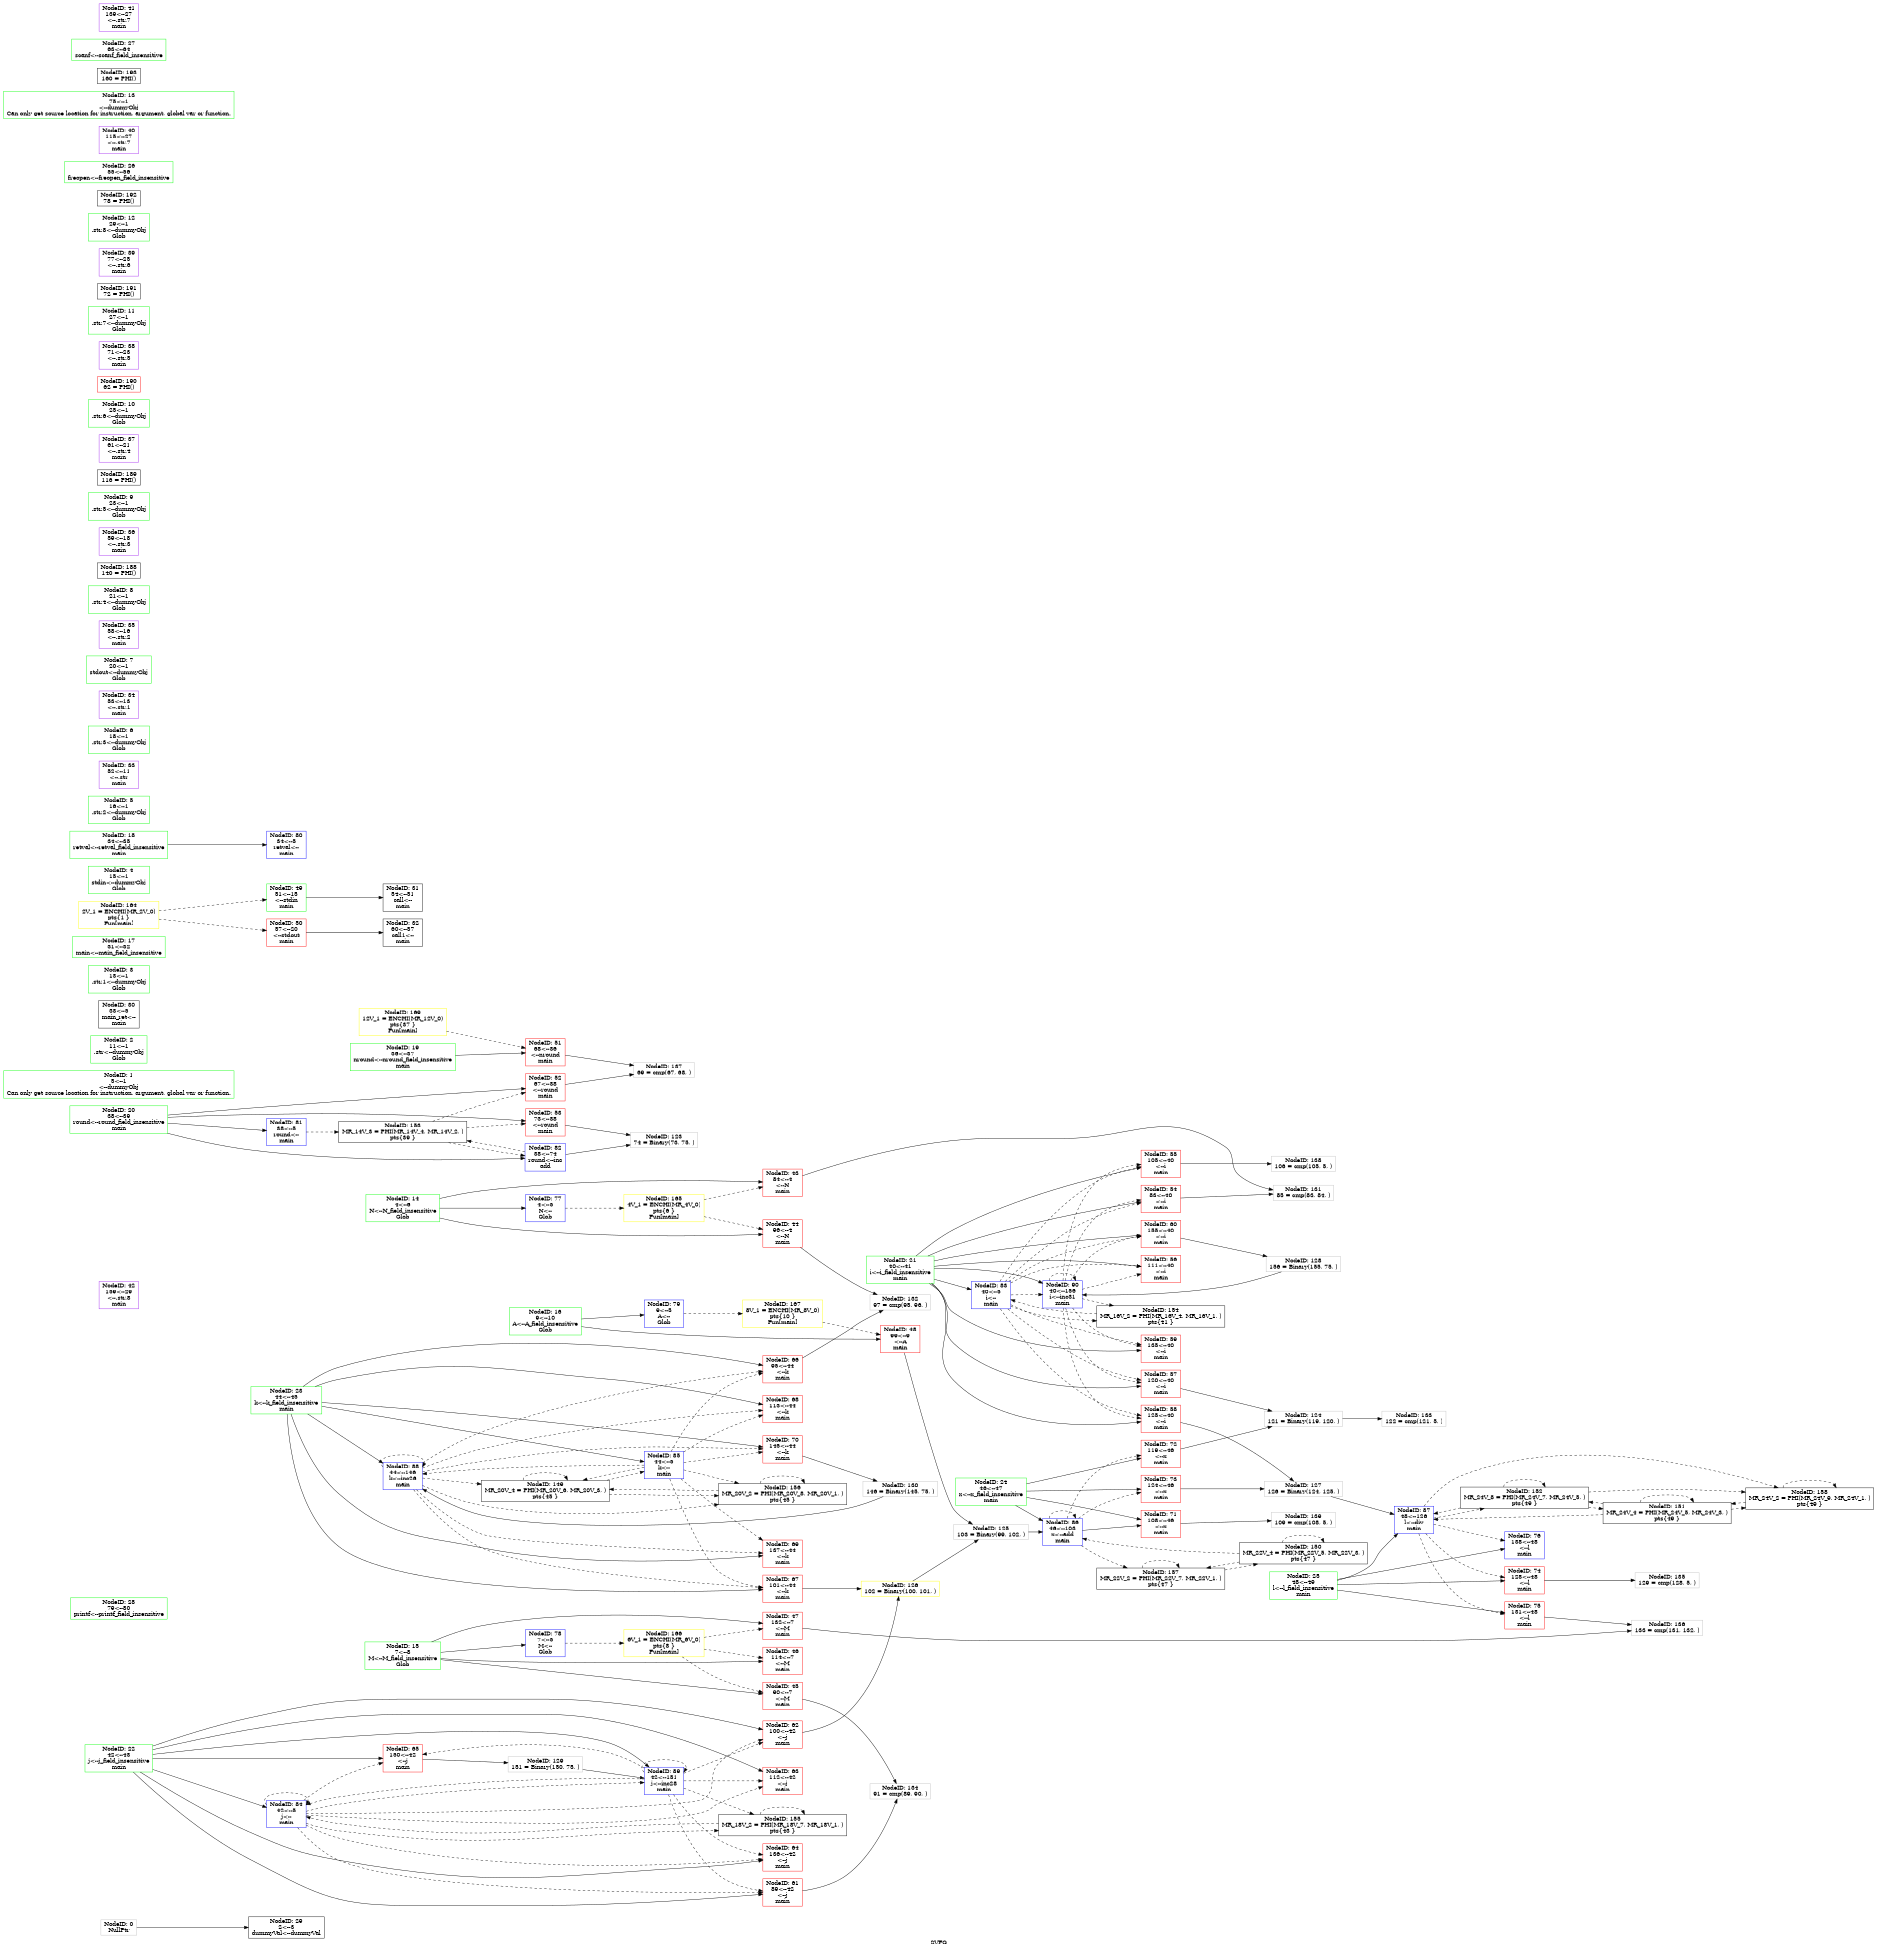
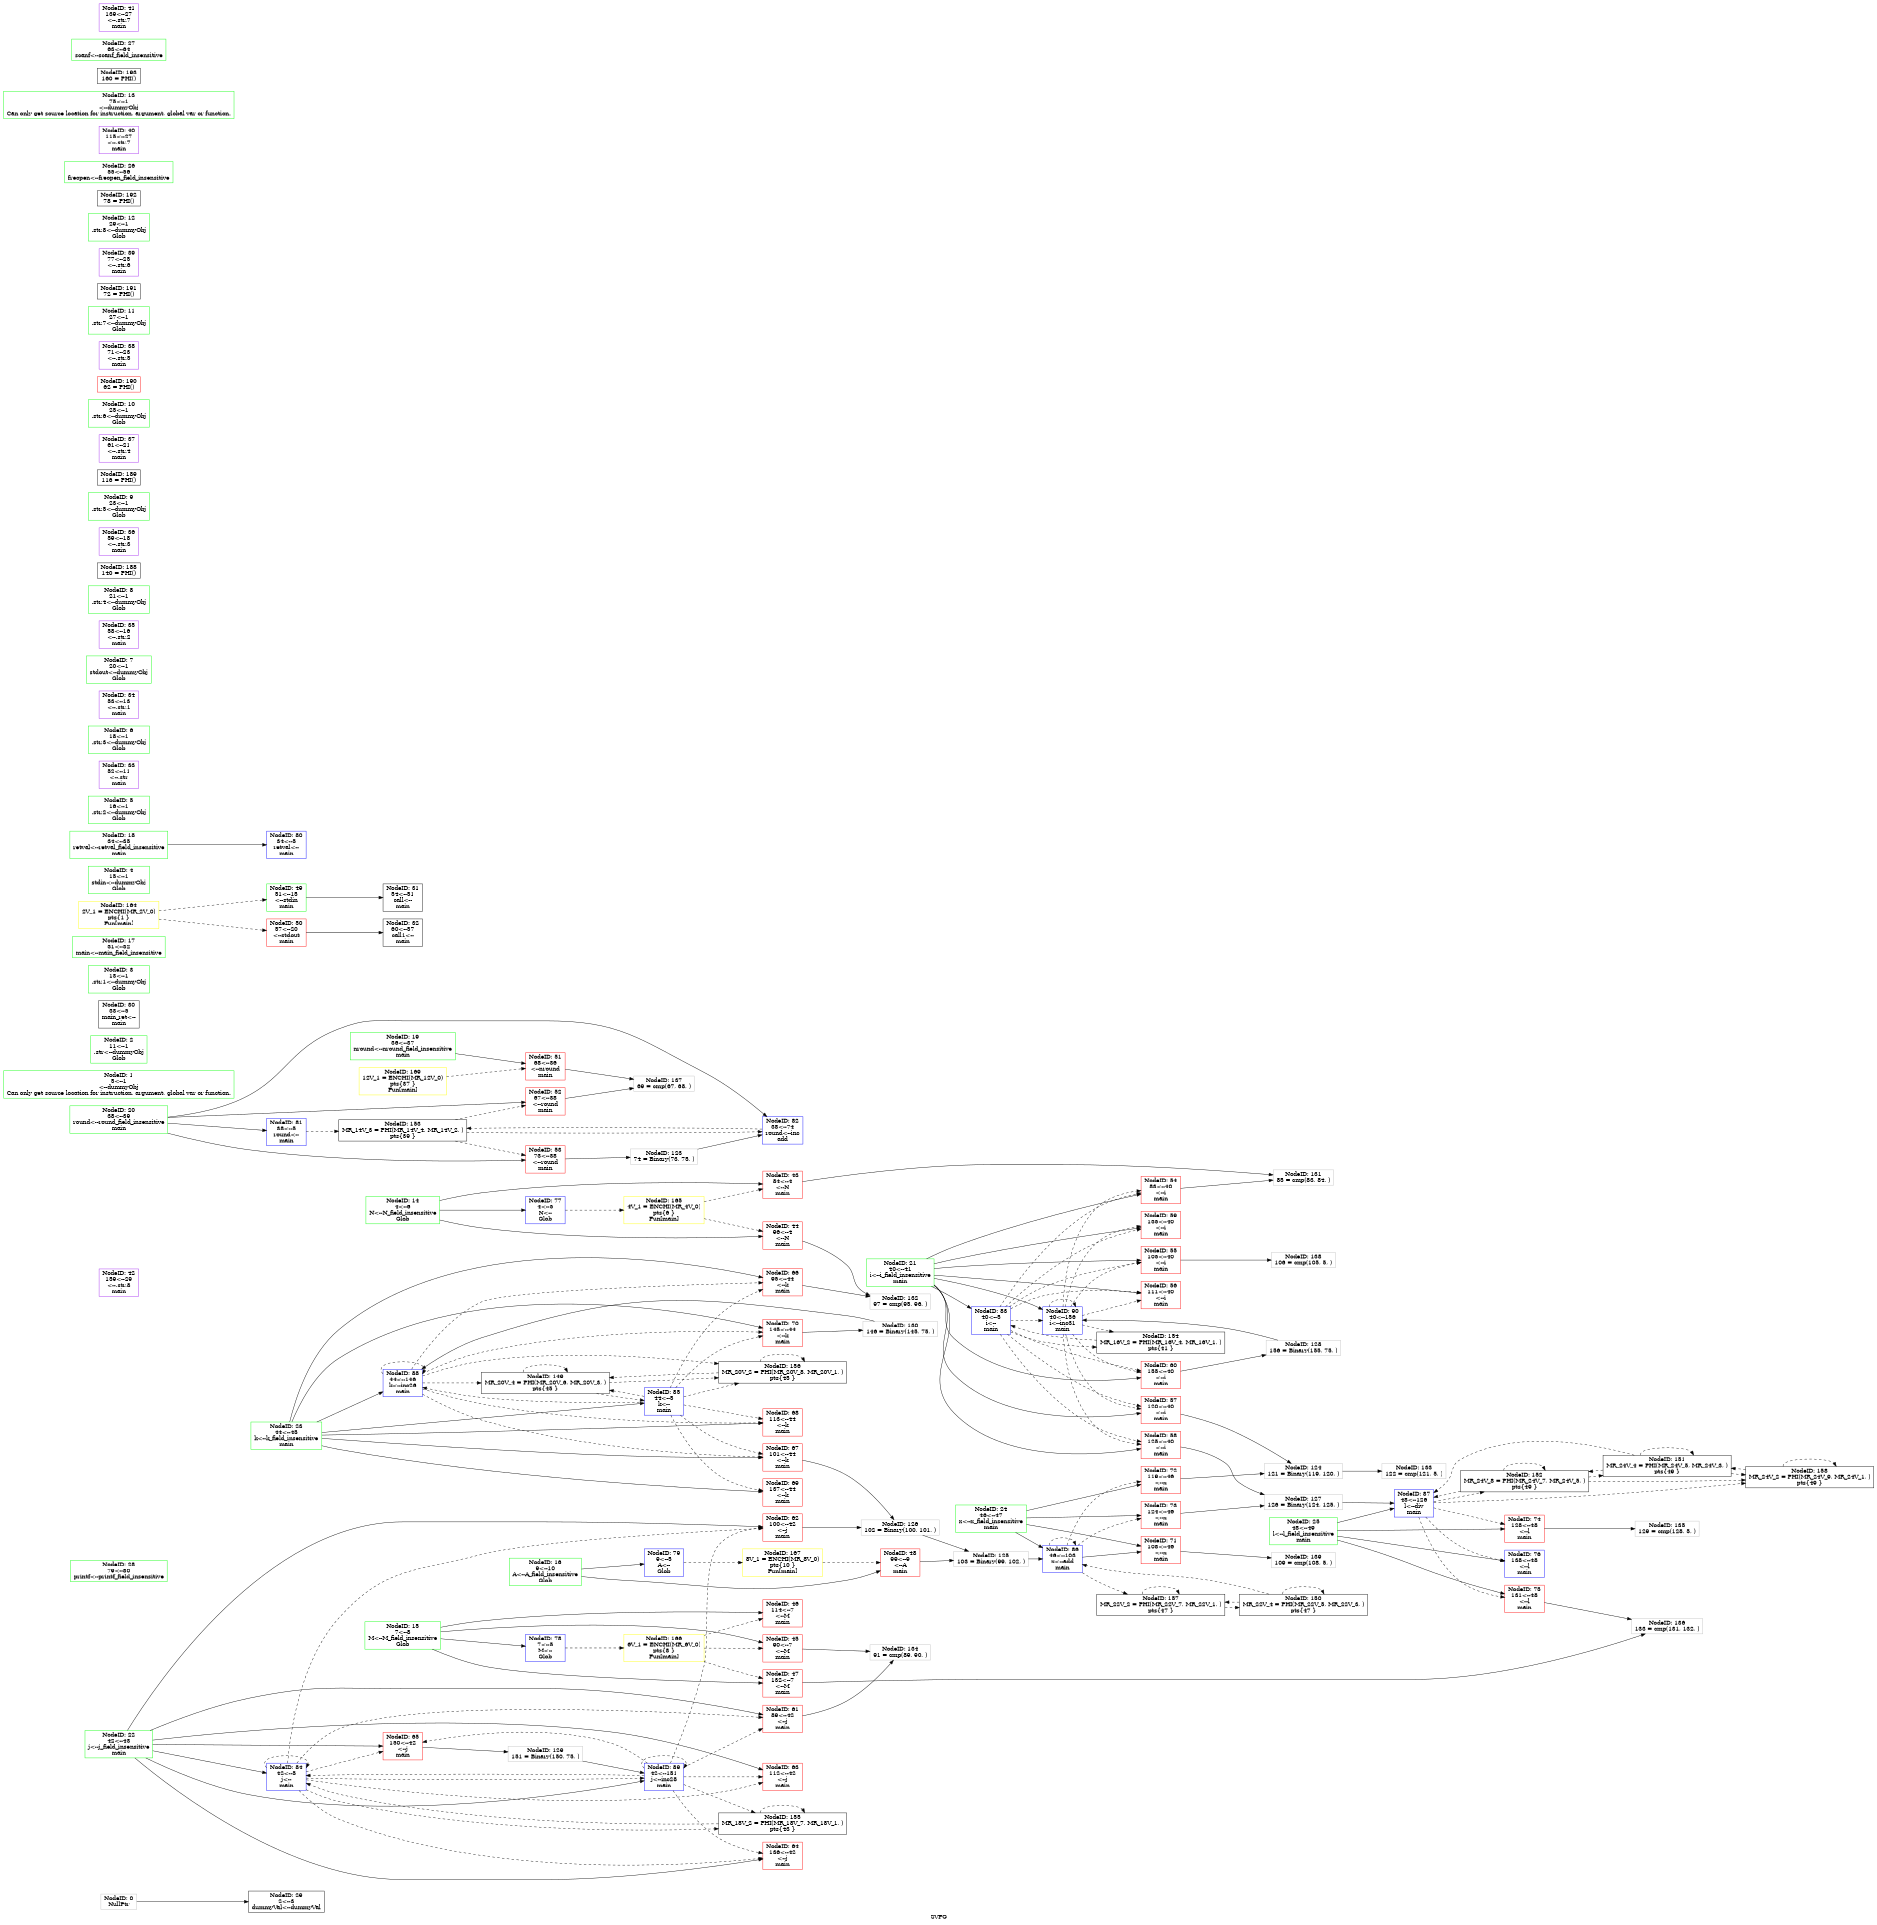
edge "NodeID: 82" -> "NodeID: 123": reversed
edge "NodeID: 88" -> "NodeID: 69": removed
node "NodeID: 126": color yellow -> grey
